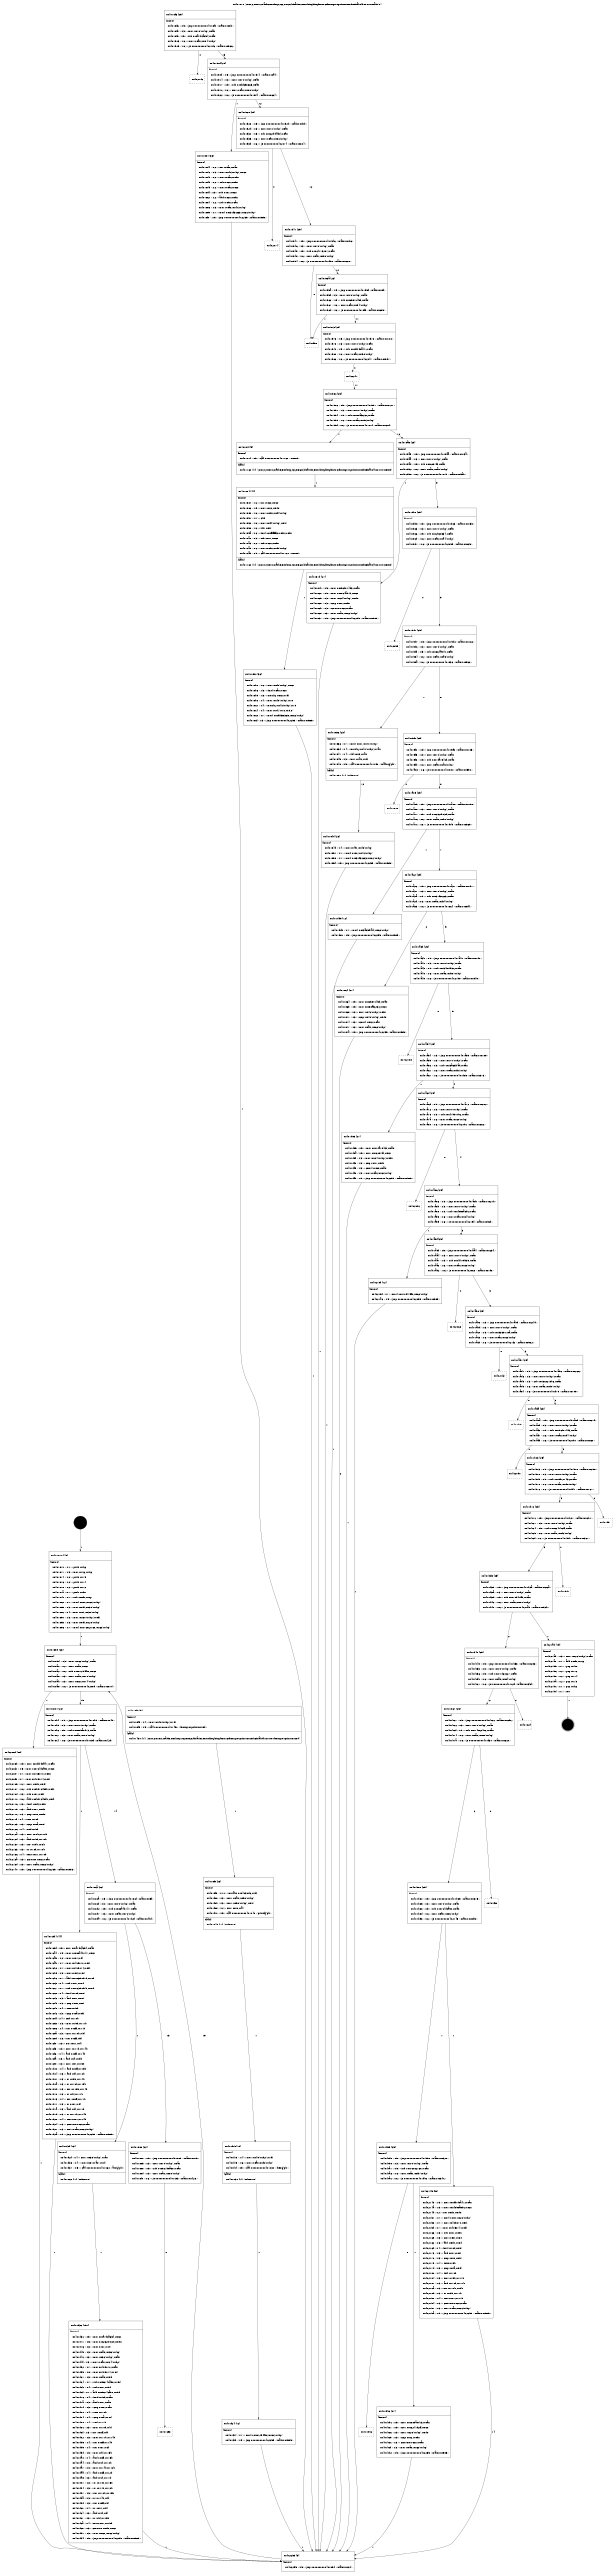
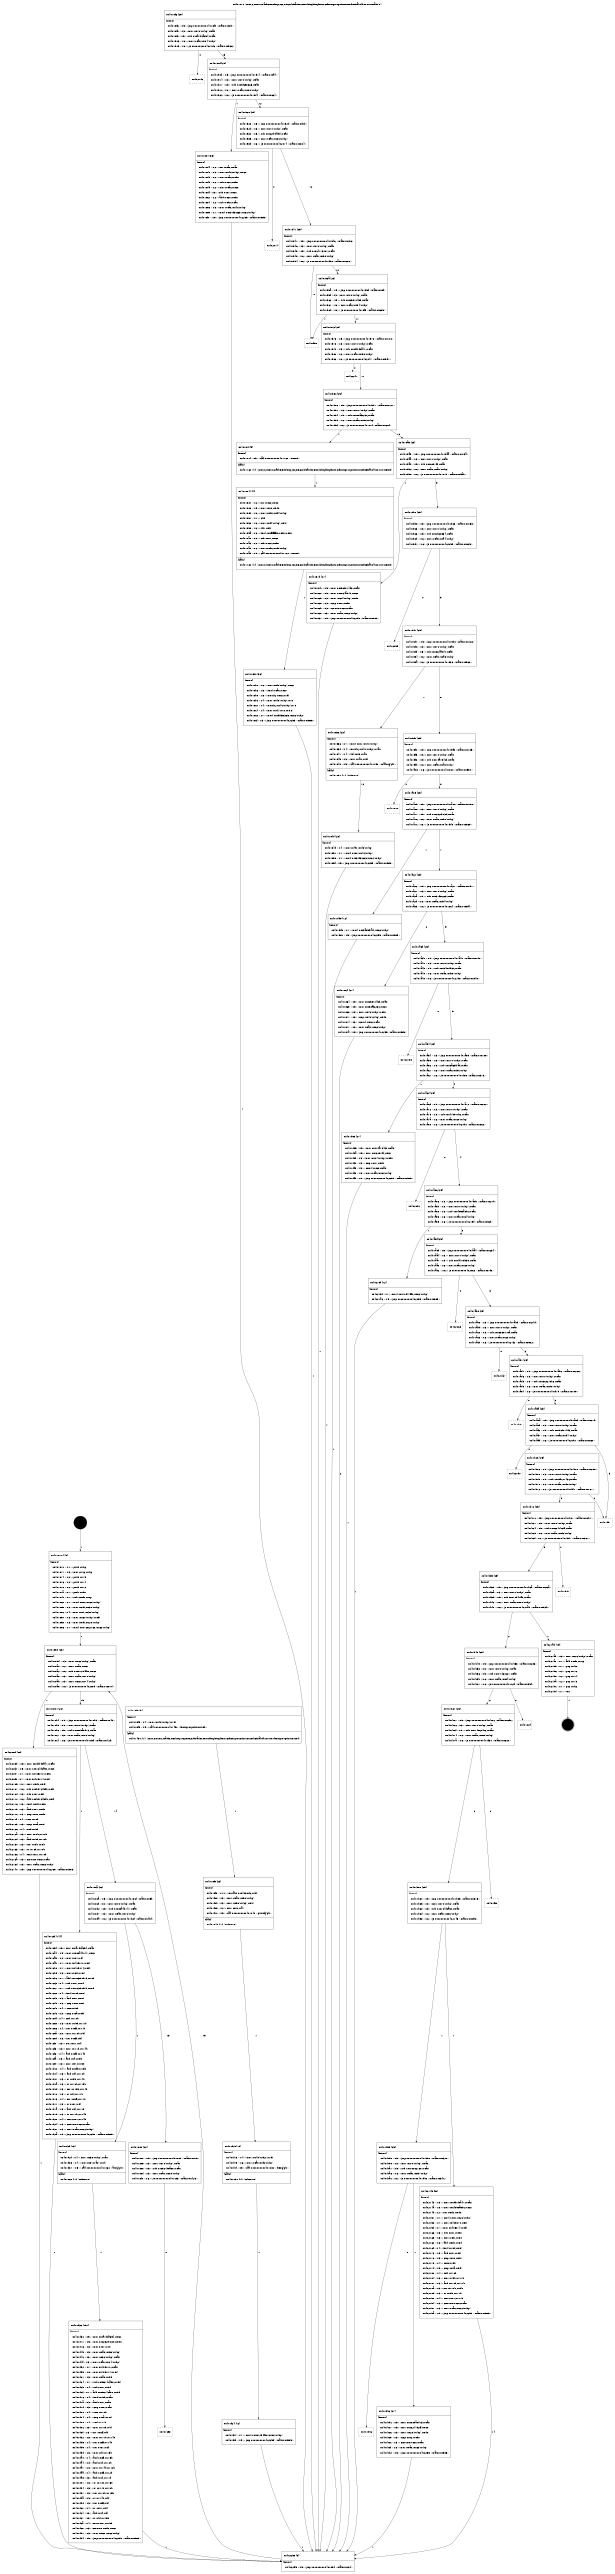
edge "0x402247" -> "0x40198c [25]": now "0x401973 [25]" -> "0x40198c [25]"
edge "0x401aea [25]" -> "0x401b03 [25]": now "0x401aea [25]" -> "0x401fd1"
